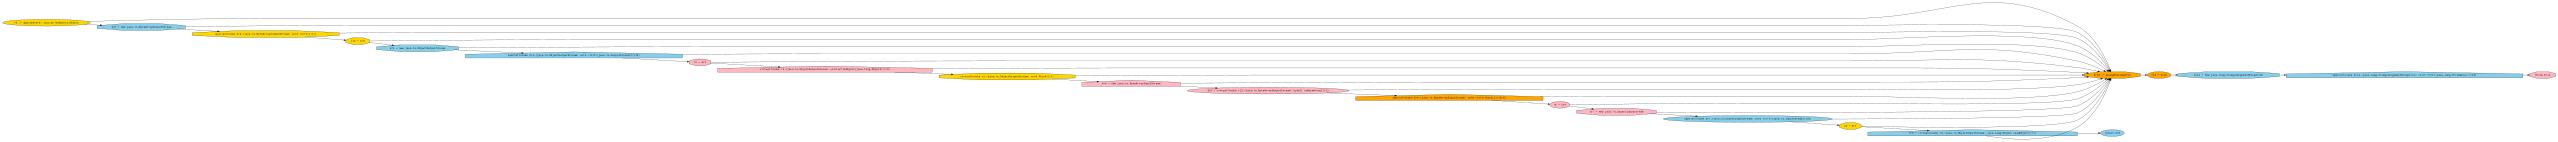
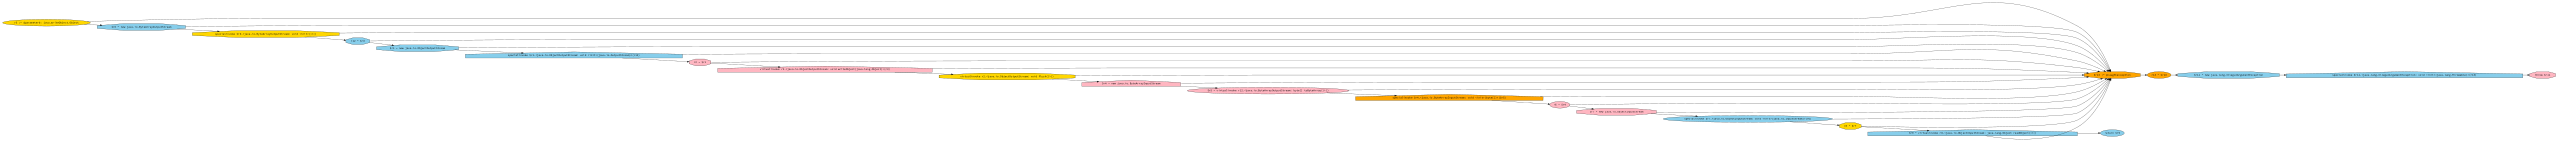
node "r12 = $r0": fillcolor gold -> skyblue
